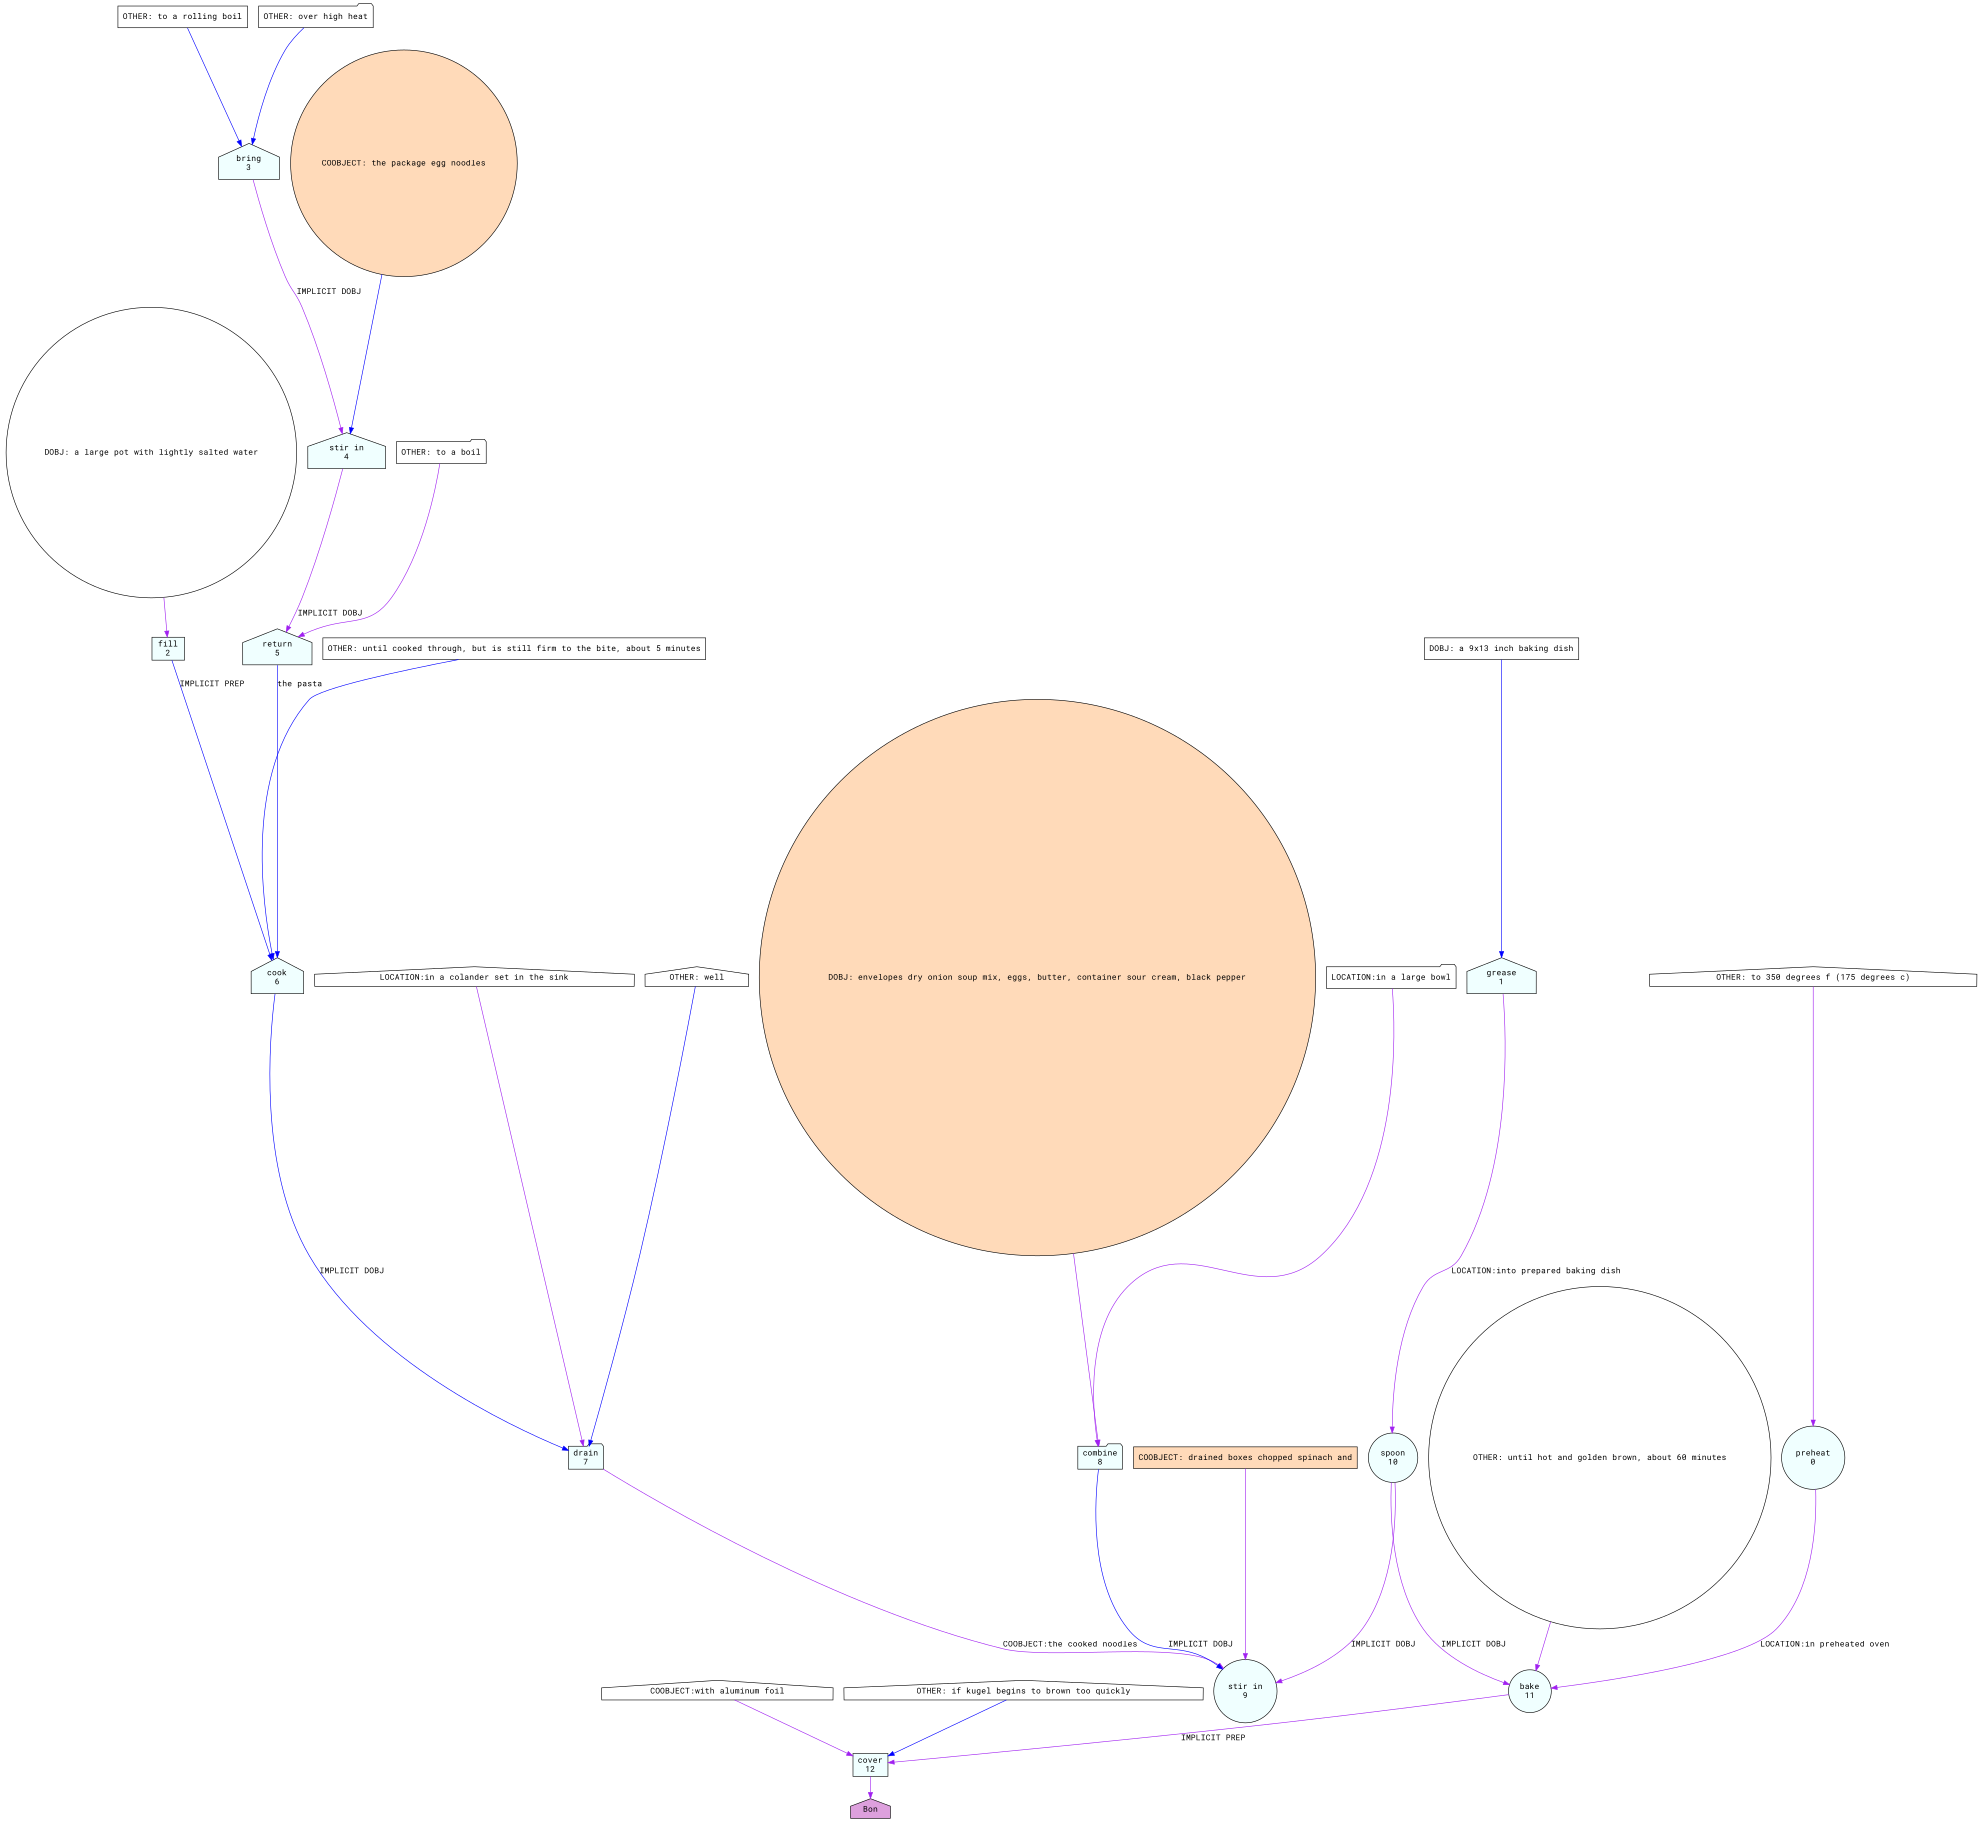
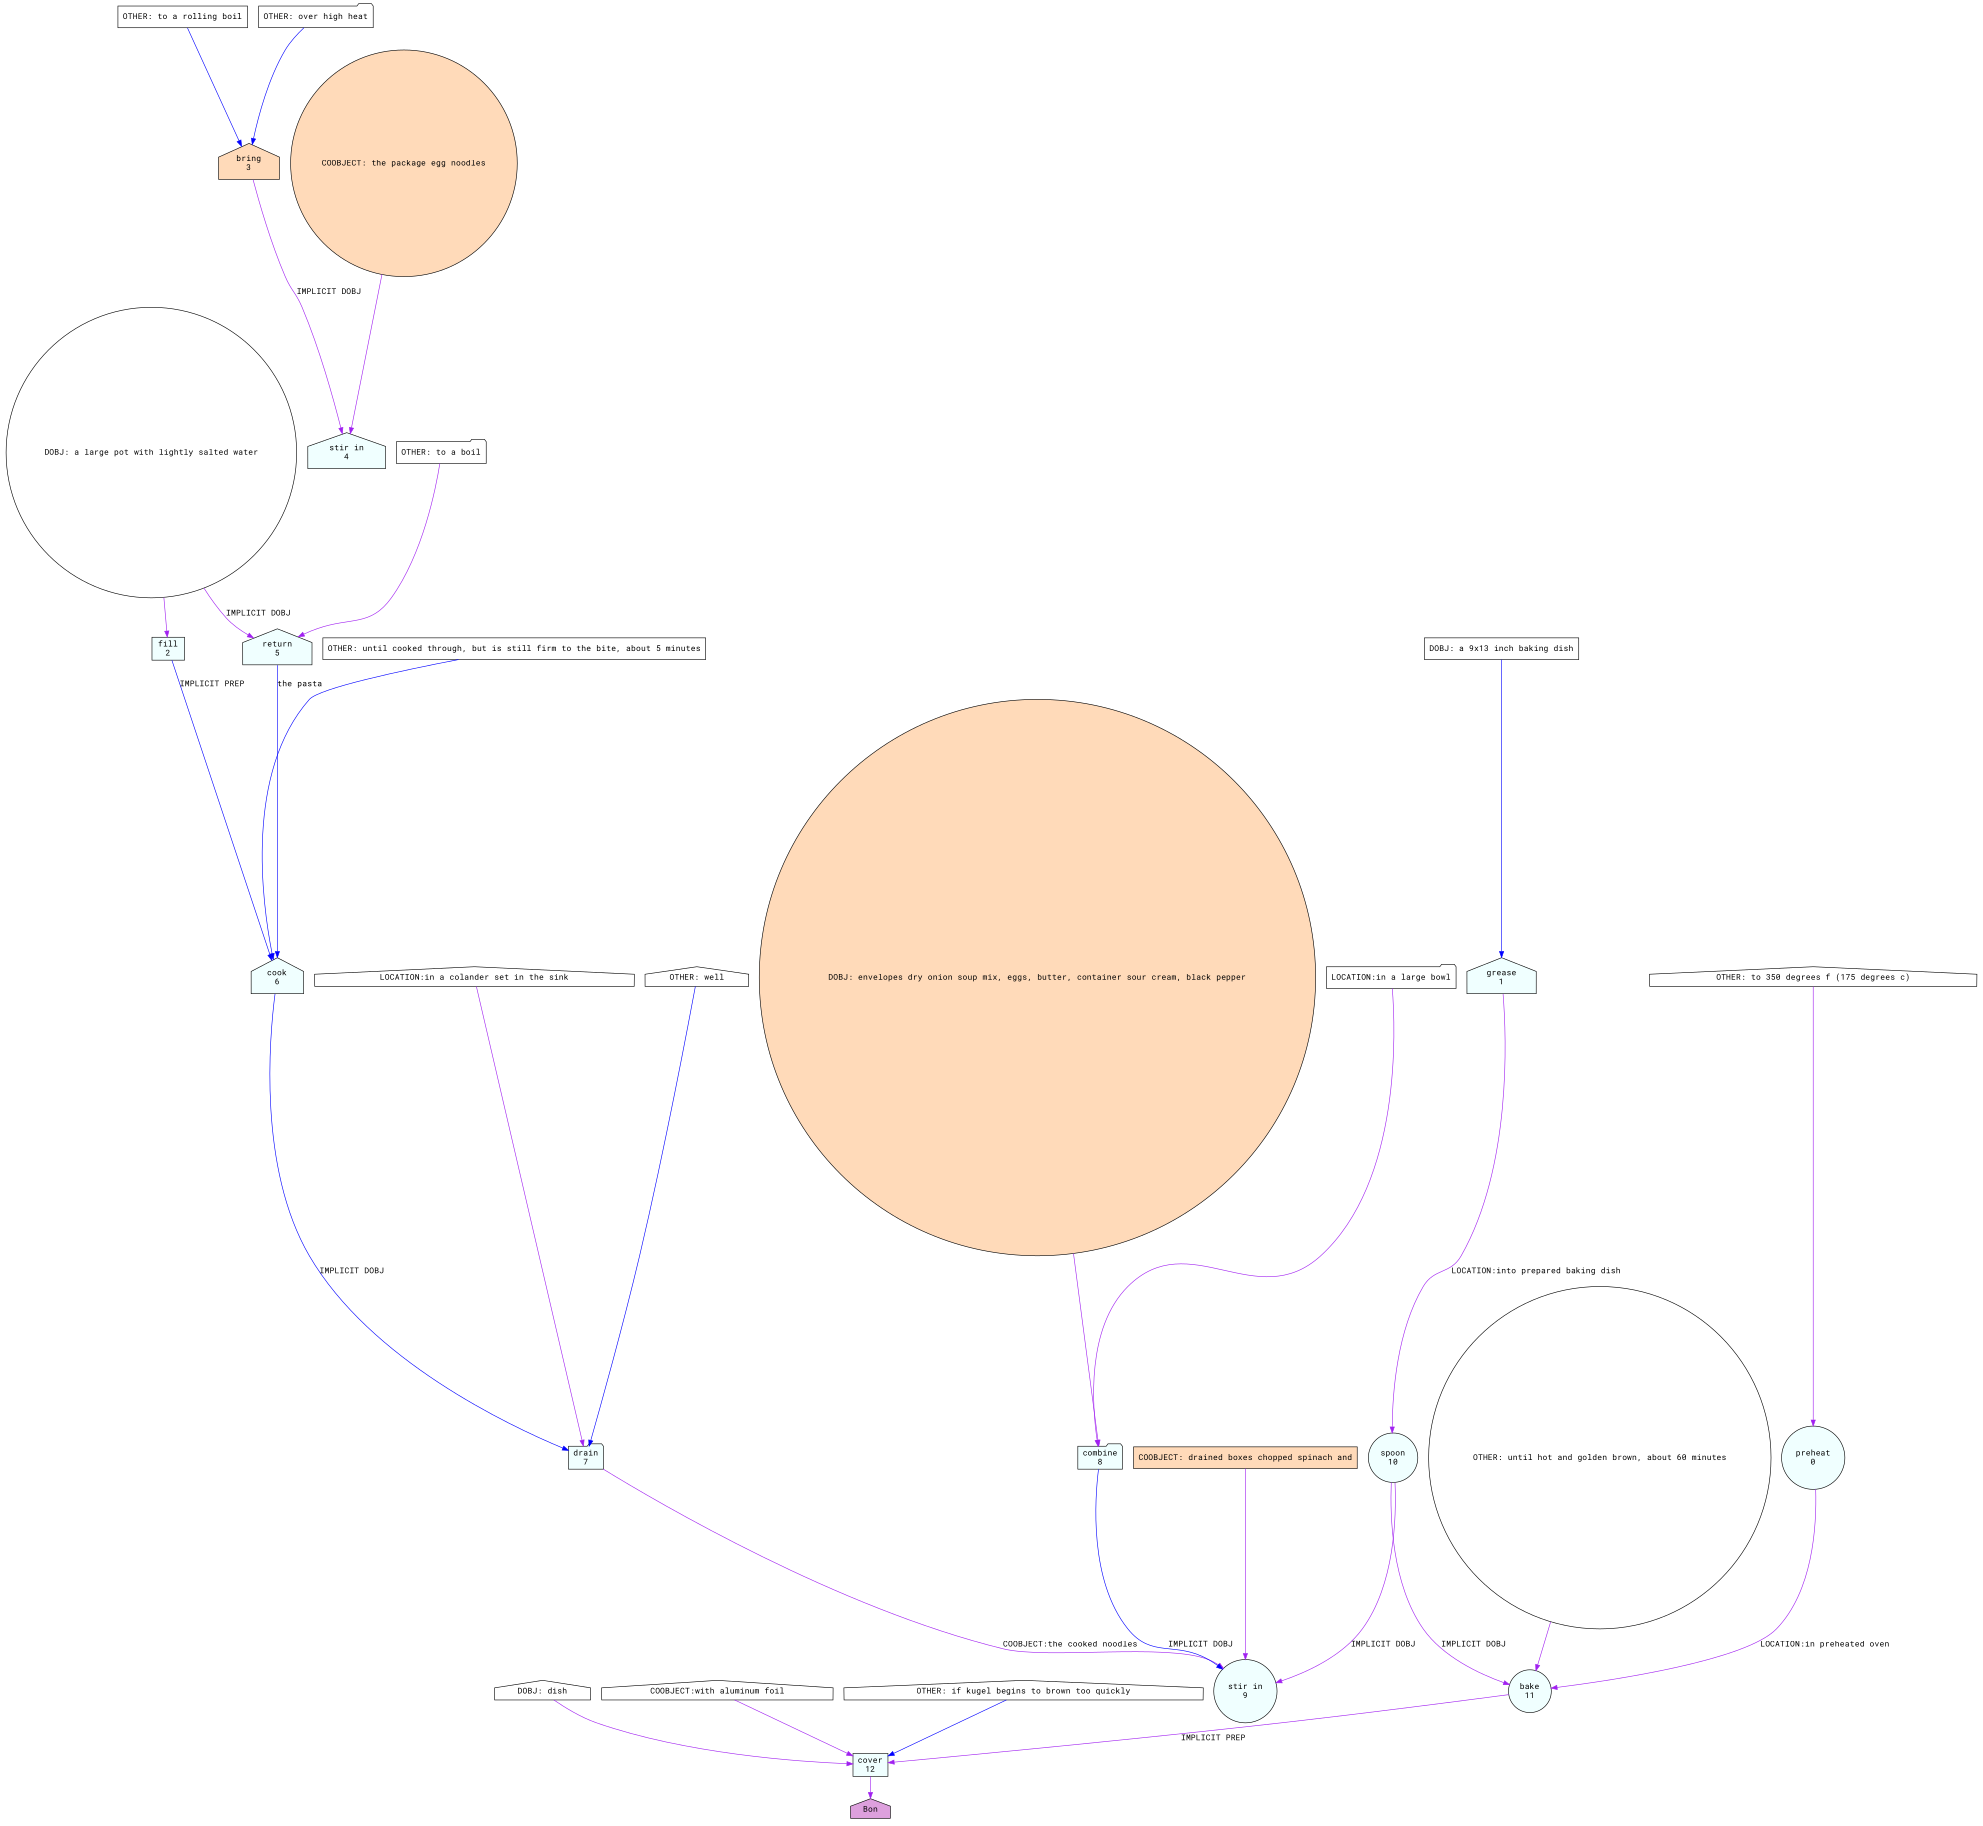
node "bring 3": fillcolor azure -> peachpuff
edge "COOBJECT: the package egg noodles" -> "stir in 4": color blue -> purple
edge "stir in 4" -> "return 5": now "DOBJ: a large pot with lightly salted water" -> "return 5"
node "DOBJ: dish": added
